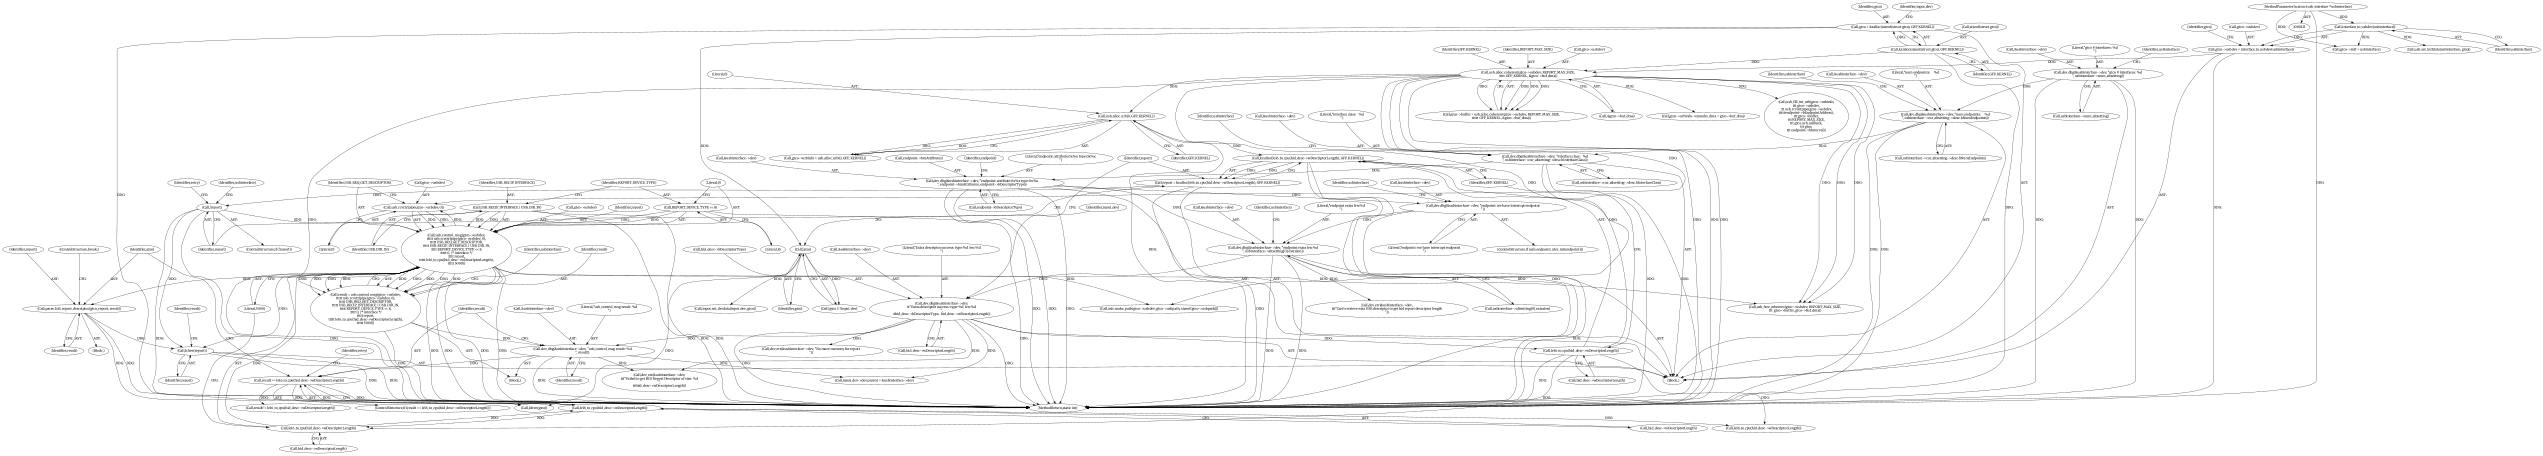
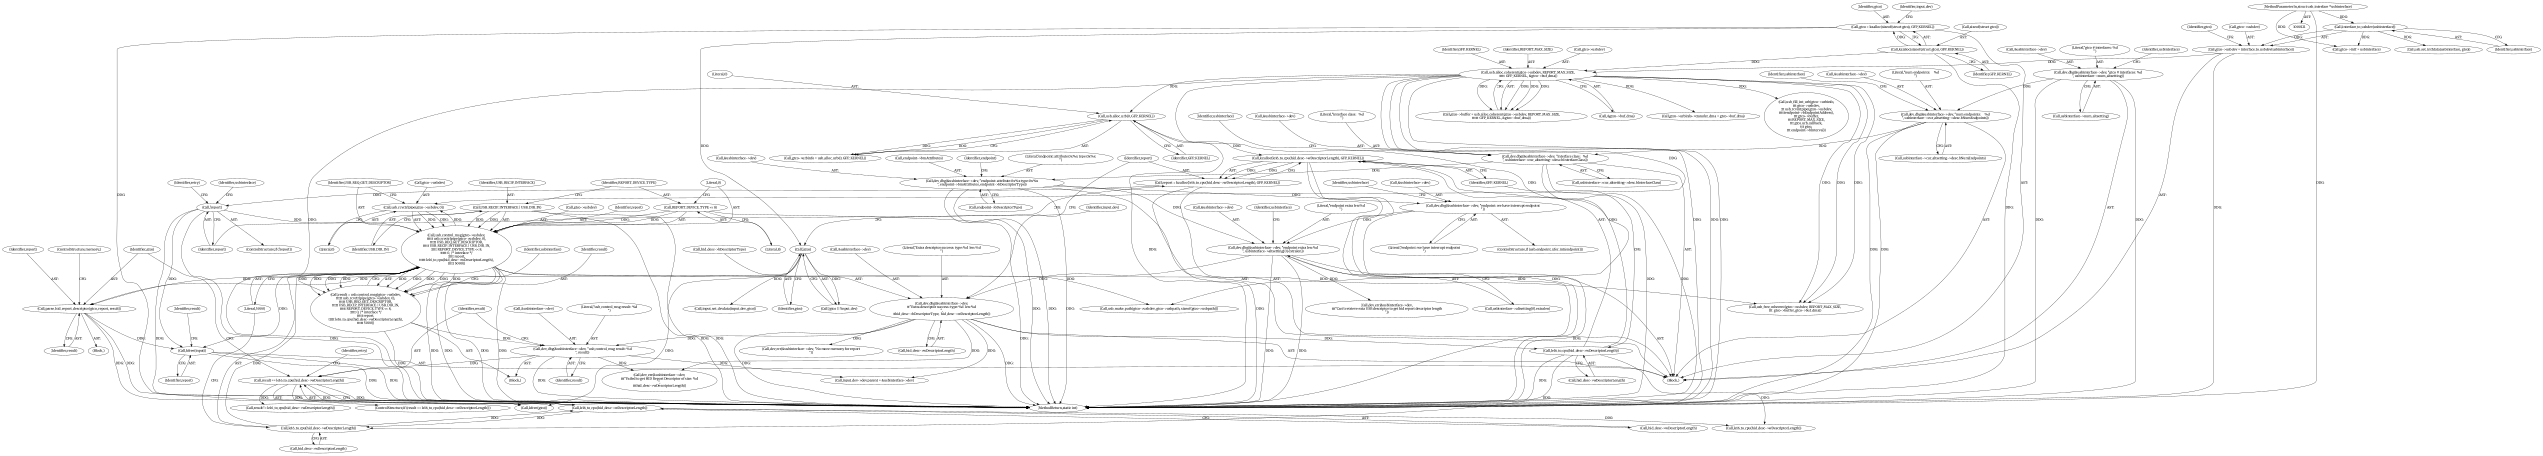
node "(ControlStructure,break;)": label "(ControlStructure,break;)" -> "(ControlStructure,memory;)"
edge "(Call,!gtco)" -> "(Call,parse_hid_report_descriptor(gtco, report, result))": added, label "DDG:"
node "(Call,kfree(report))": label "(Call,kfree(report))" -> "(Call,kfree(input))"
